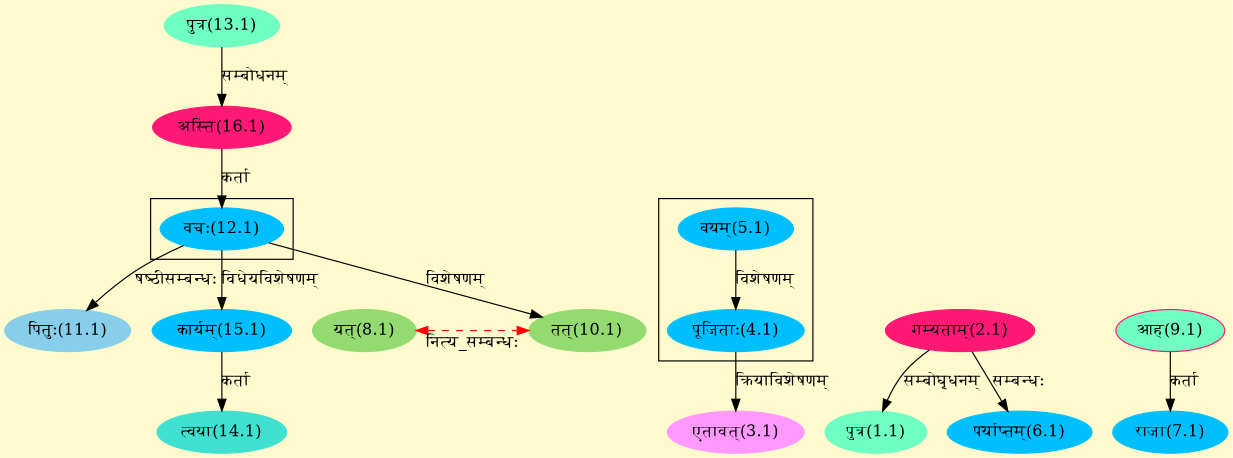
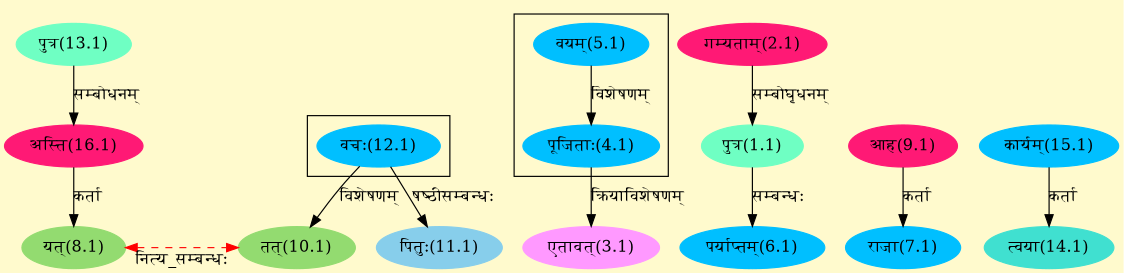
edge "अस्ति(16.1)" -> "वचः(12.1)": now "अस्ति(16.1)" -> "यत्(8.1)"
edge "वचः(12.1)" -> "कार्यम्(15.1)": removed, label "विधेयविशेषणम्"
node "आह(9.1)": fillcolor #6fffc3 -> #ff1975
edge "गम्यताम्(2.1)" -> "पर्याप्तम्(6.1)": now "पुत्र(1.1)" -> "पर्याप्तम्(6.1)"
